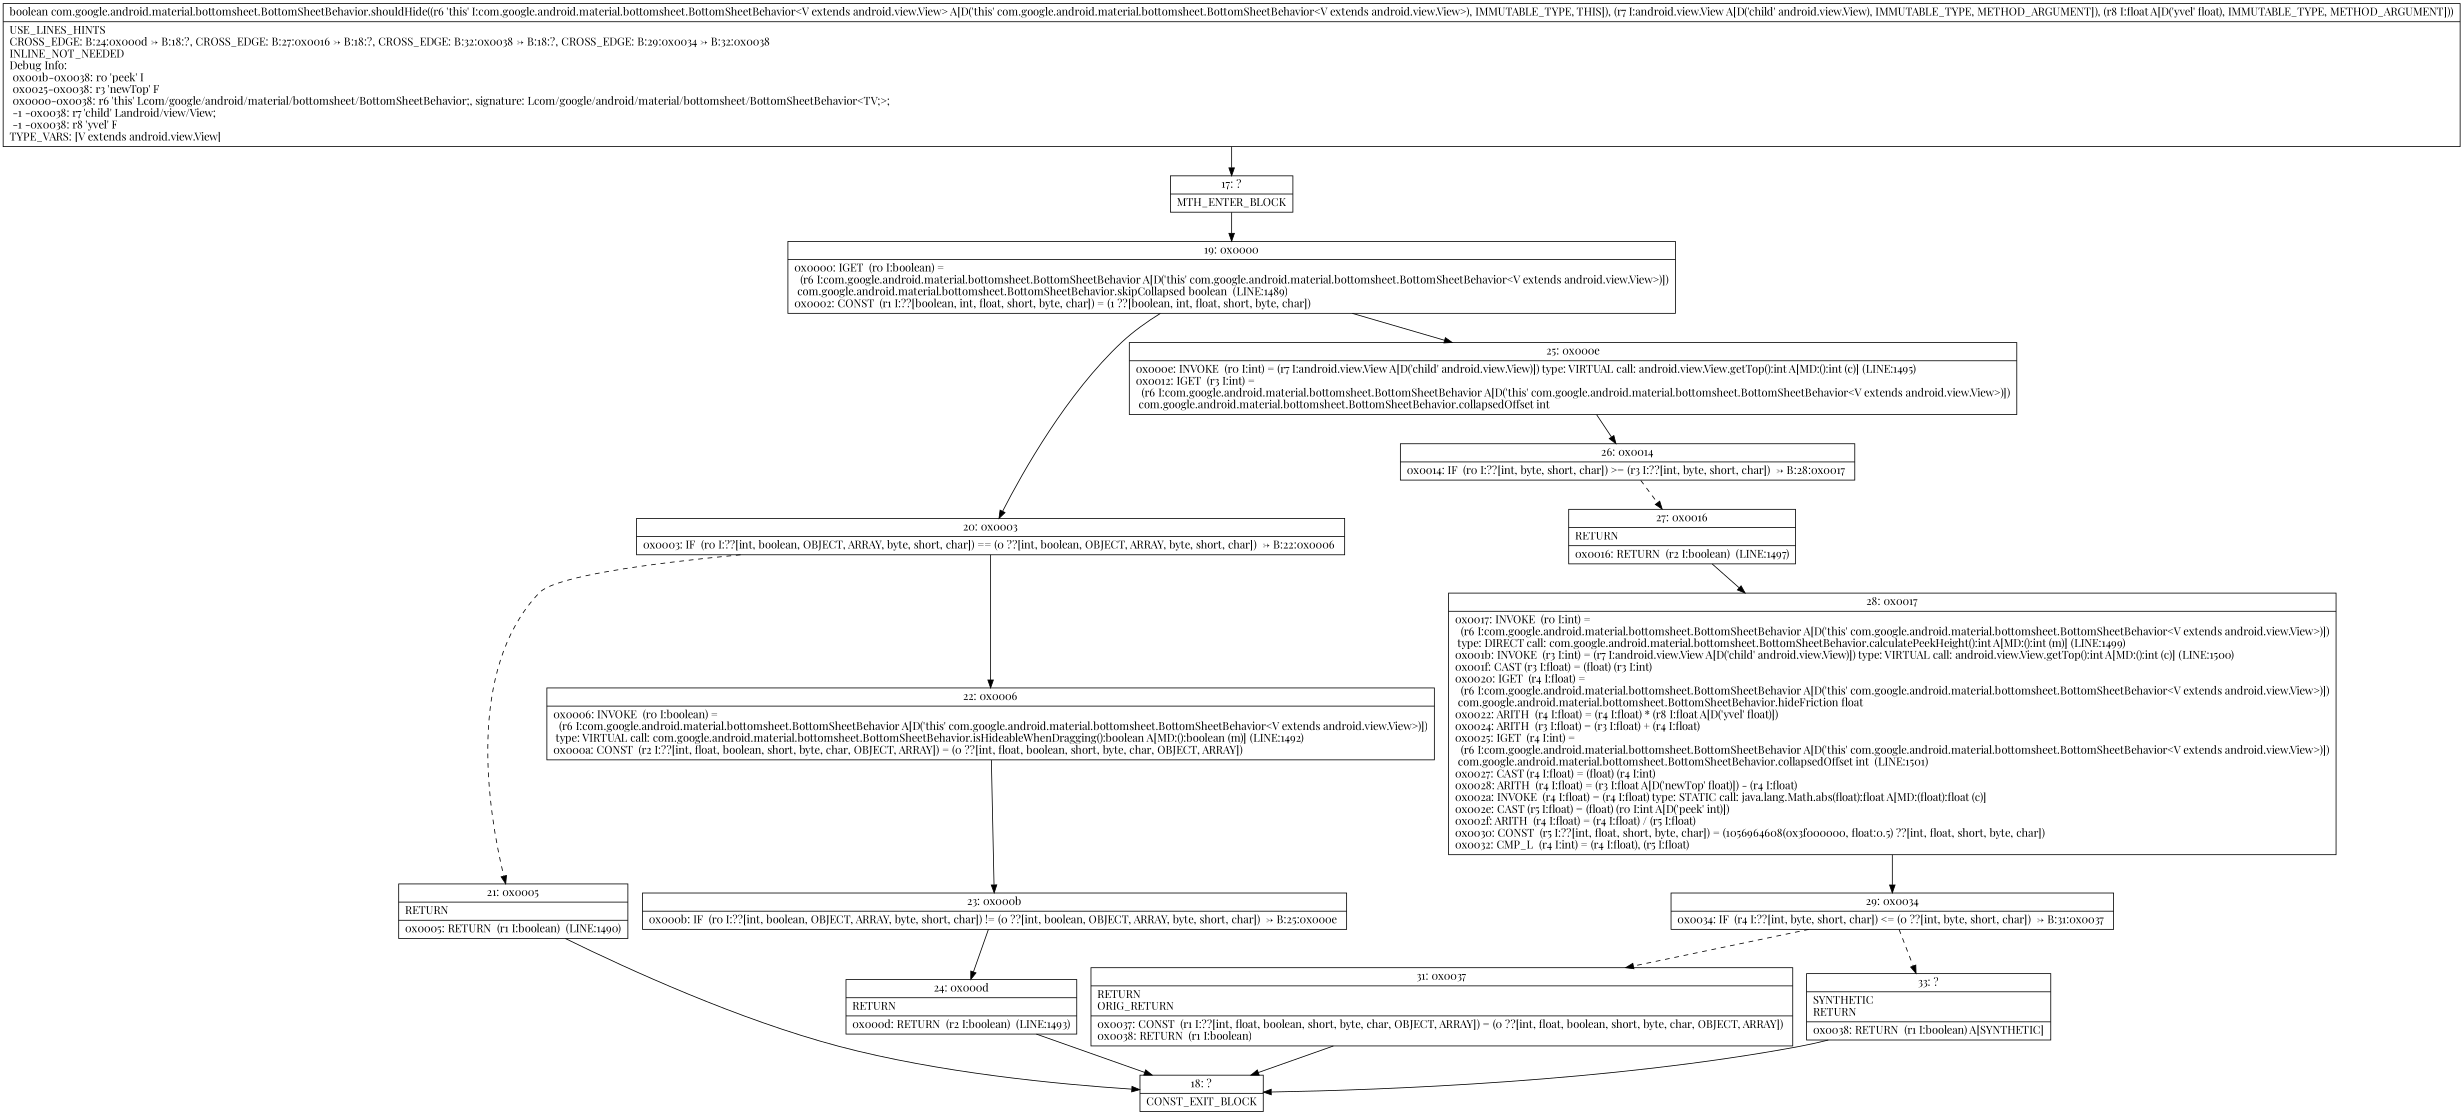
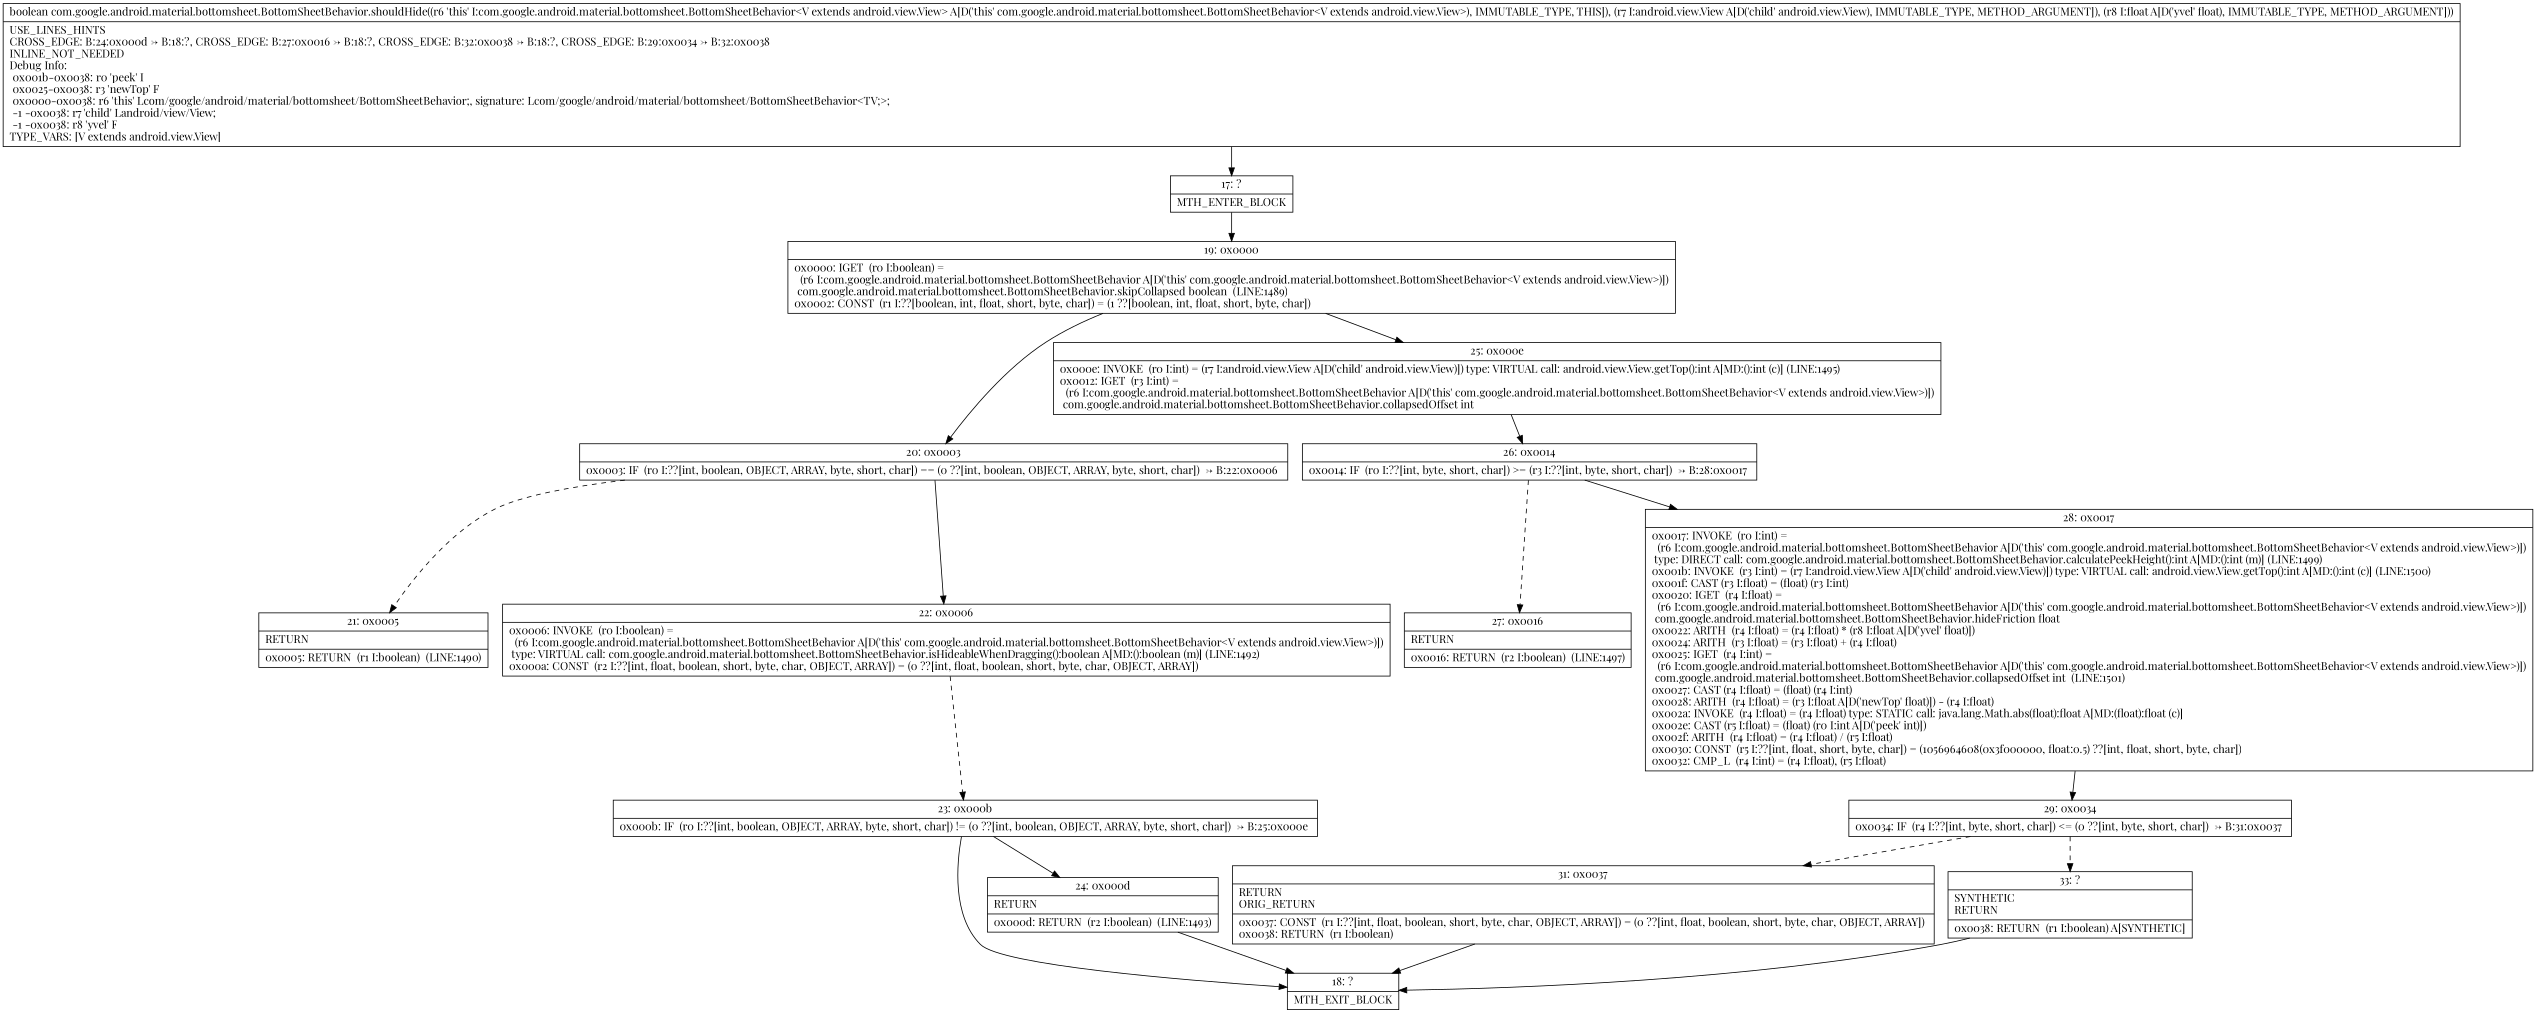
edge "27: 0x0016" -> "28: 0x0017": now "26: 0x0014" -> "28: 0x0017"
edge "22: 0x0006" -> "23: 0x000b": style solid -> dashed
edge "21: 0x0005" -> "18: ?": now "23: 0x000b" -> "18: ?"
node "18: ?": text "CONST_EXIT_BLOCK" -> "MTH_EXIT_BLOCK"
